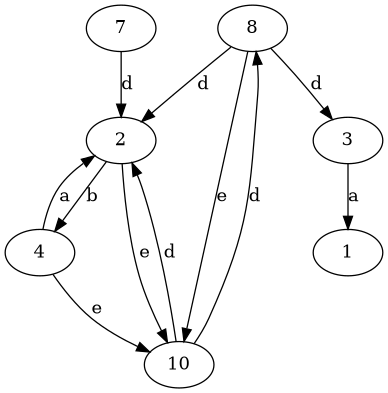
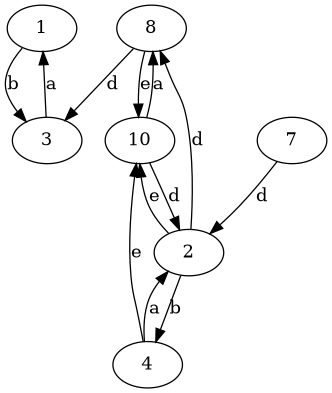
edge "1" -> "3": added, label "b"
edge "8" -> "2": reversed
edge "10" -> "8": label "d" -> "a"
